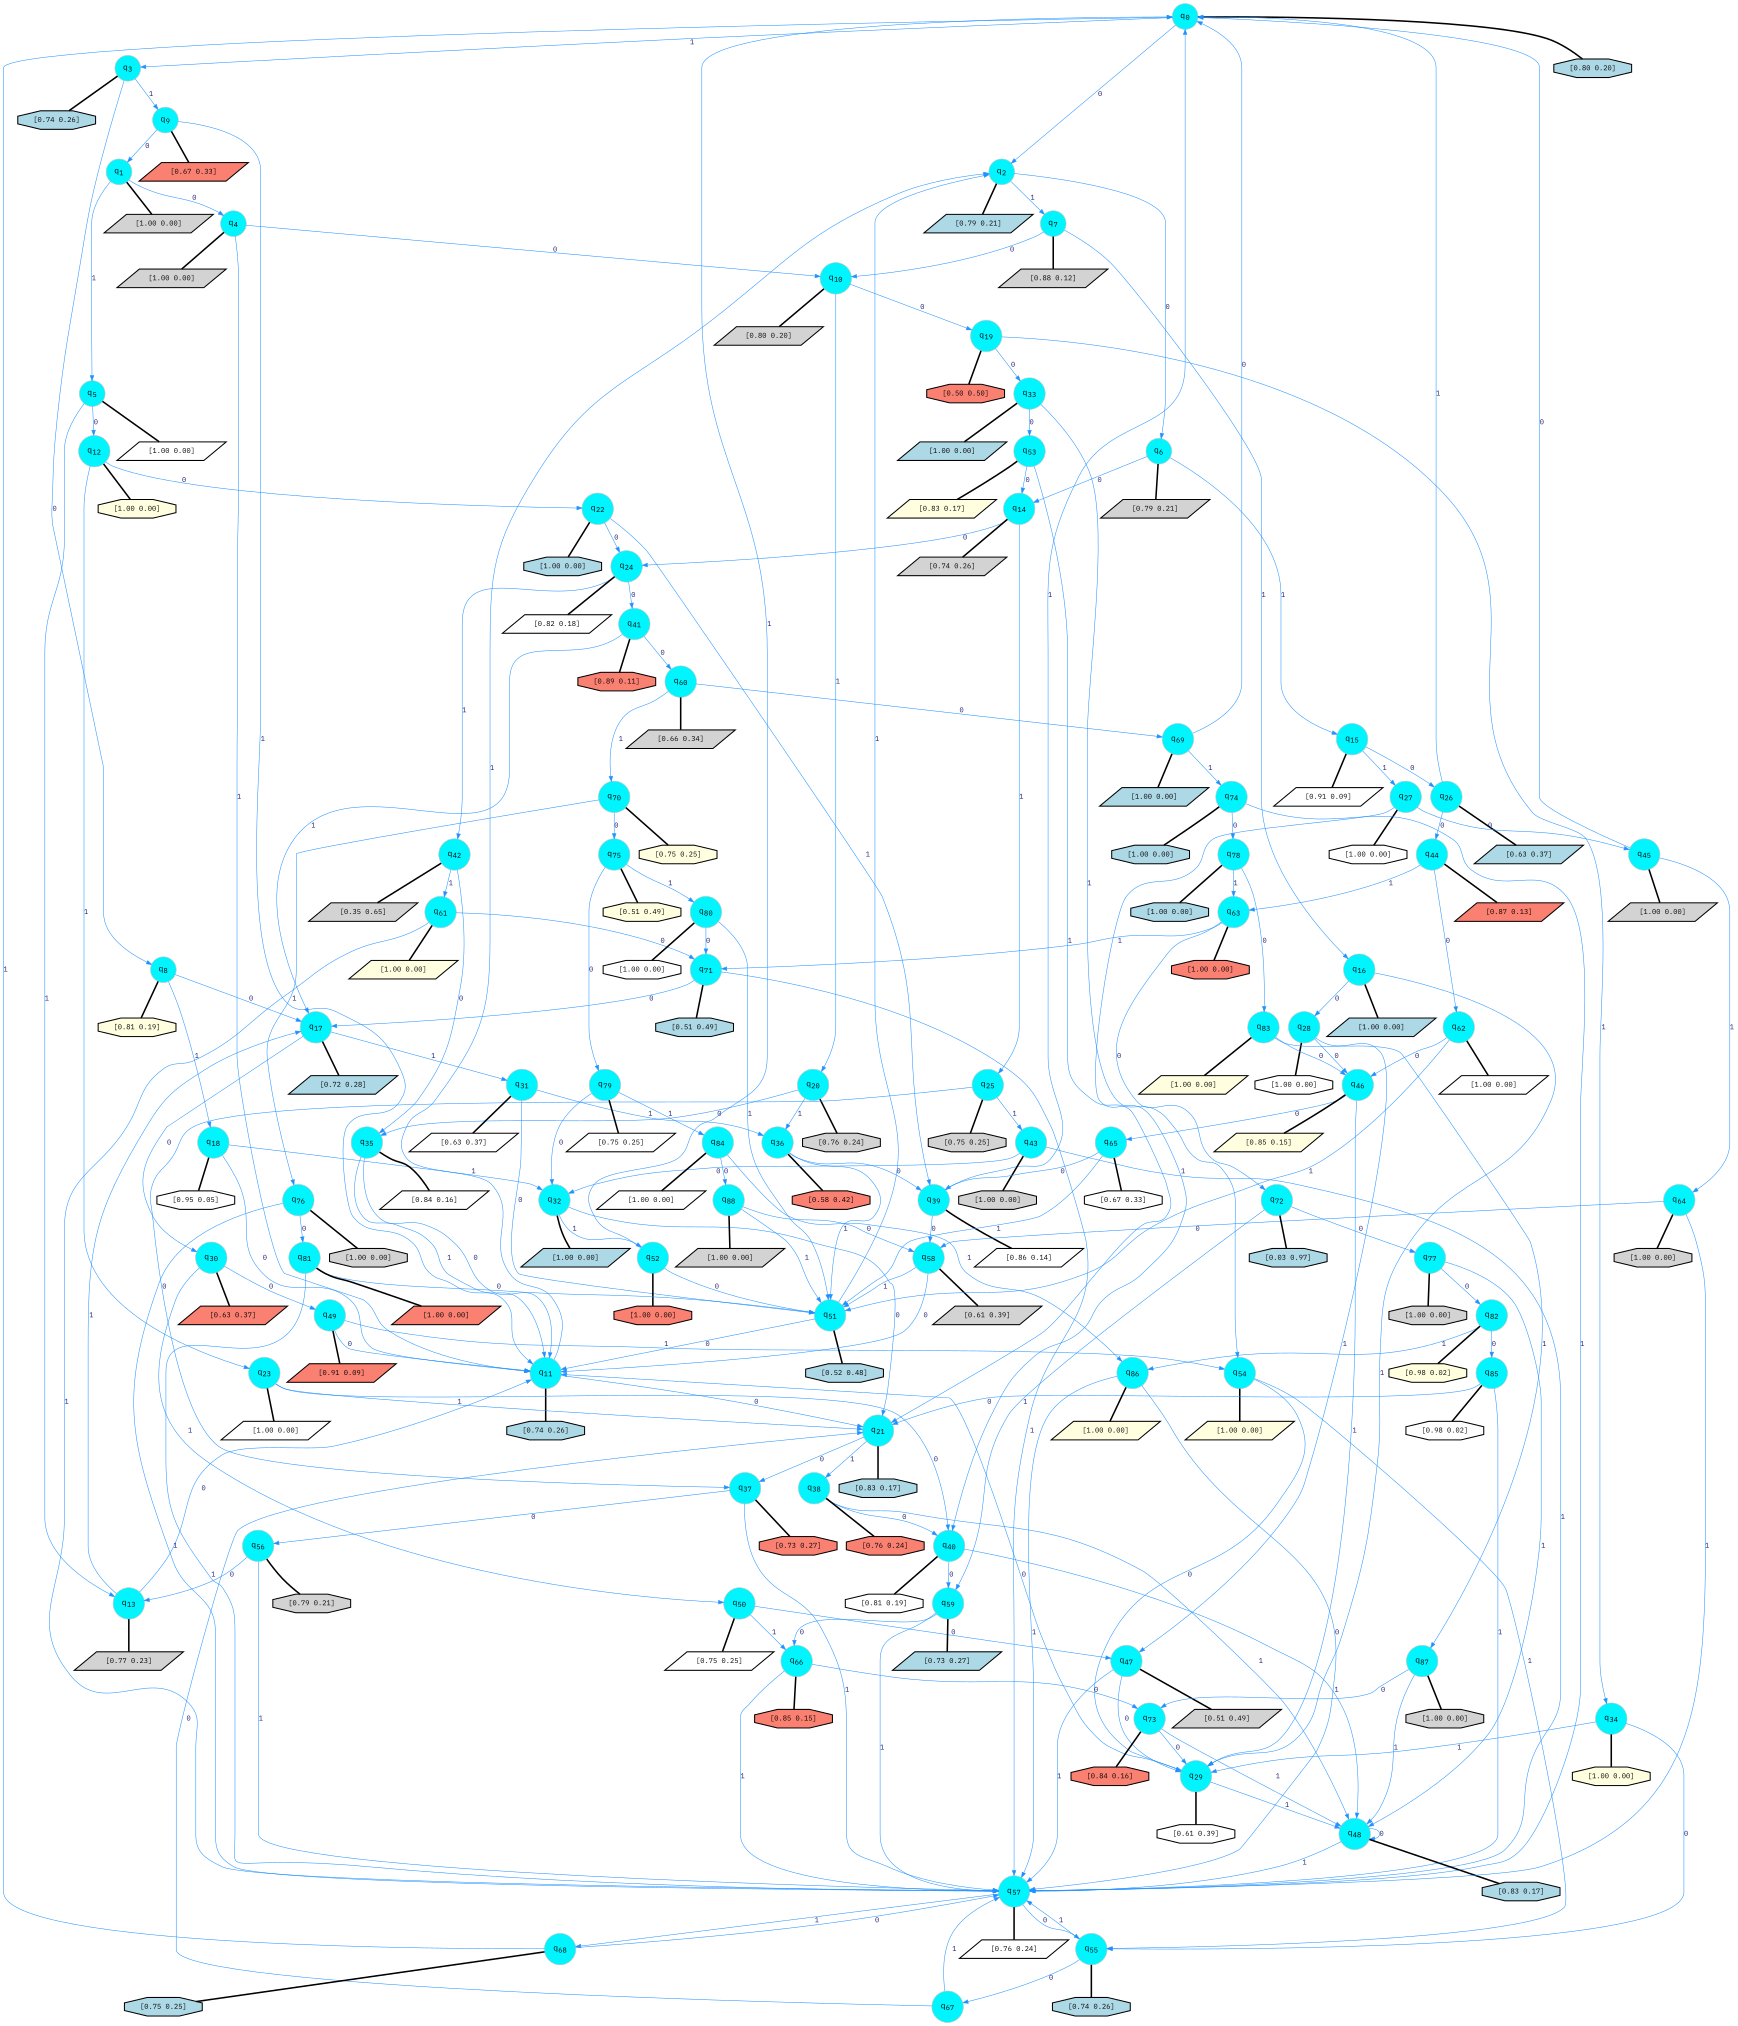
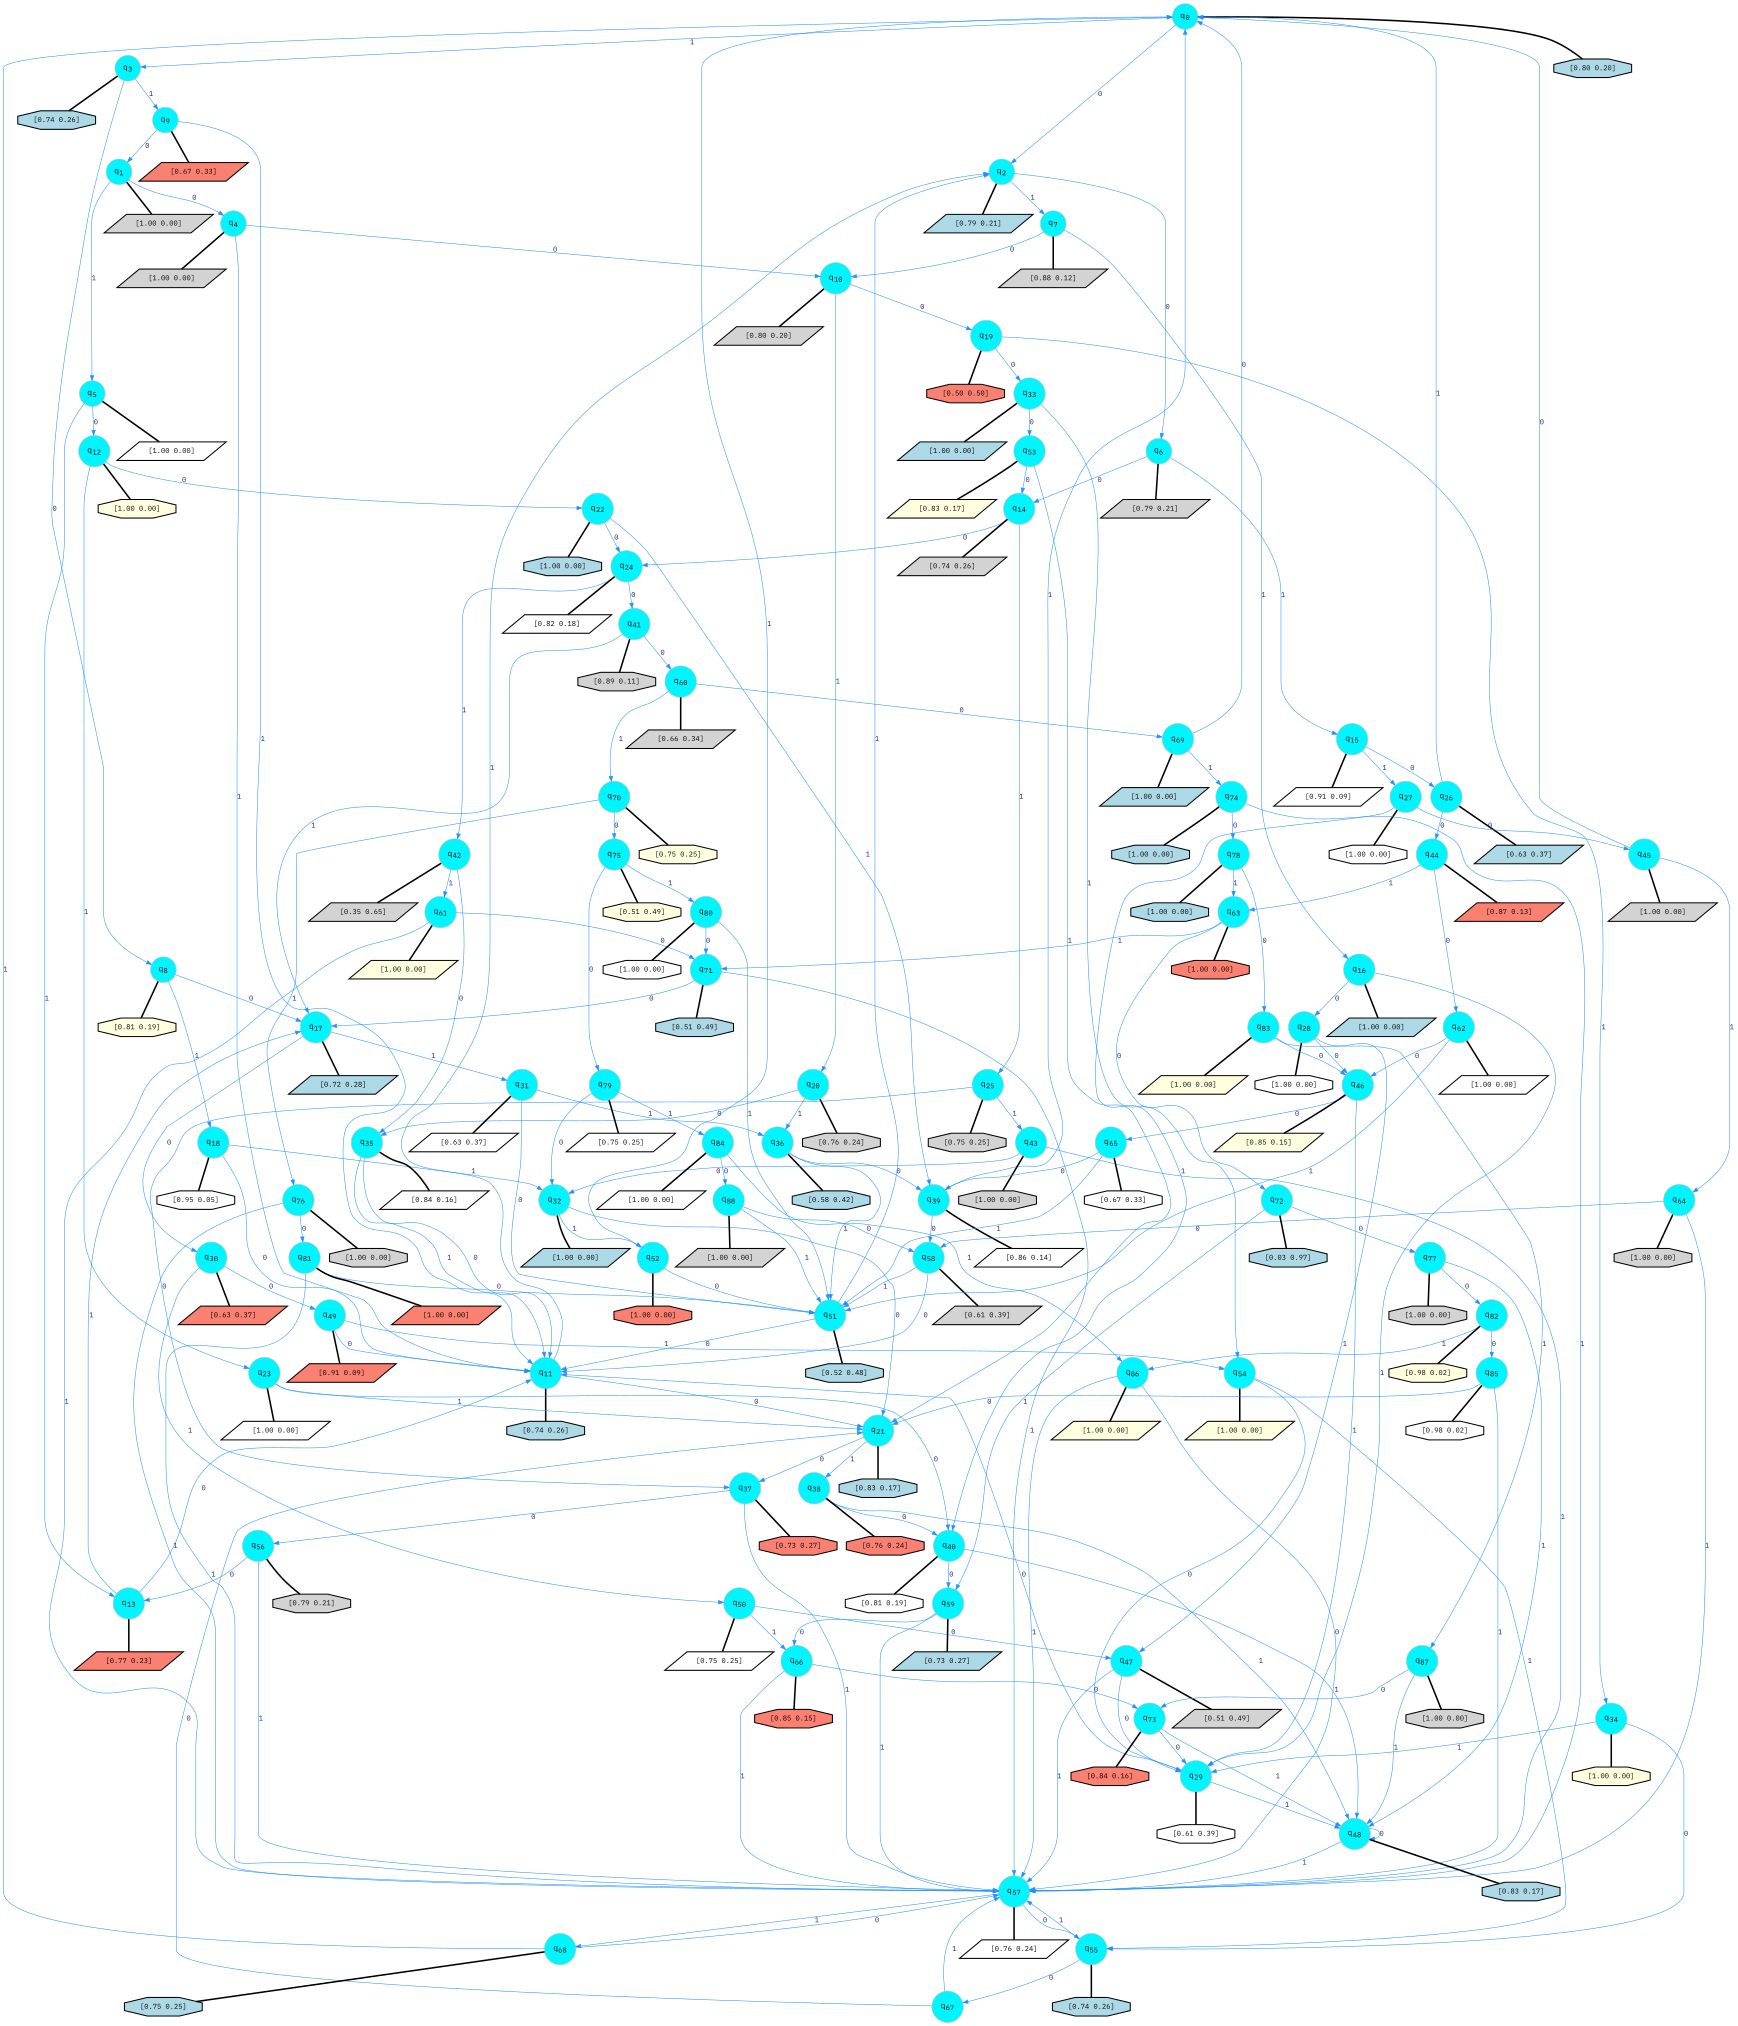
node "[0.89 0.11]": fillcolor salmon -> lightgrey
node "[0.58 0.42]": fillcolor salmon -> lightblue
node "[0.77 0.23]": fillcolor lightgrey -> salmon
